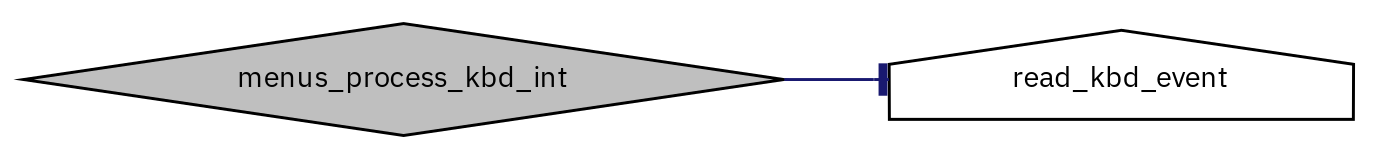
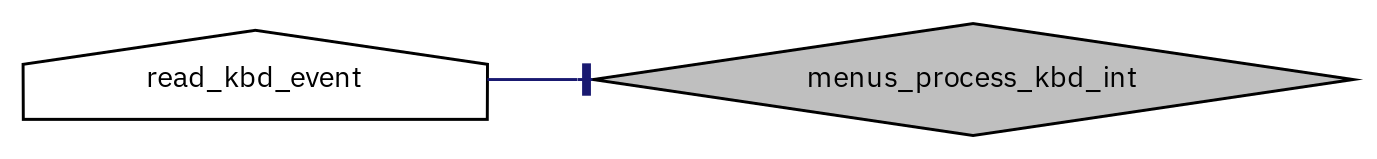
edge "menus_process_kbd_int" -> "read_kbd_event": reversed
